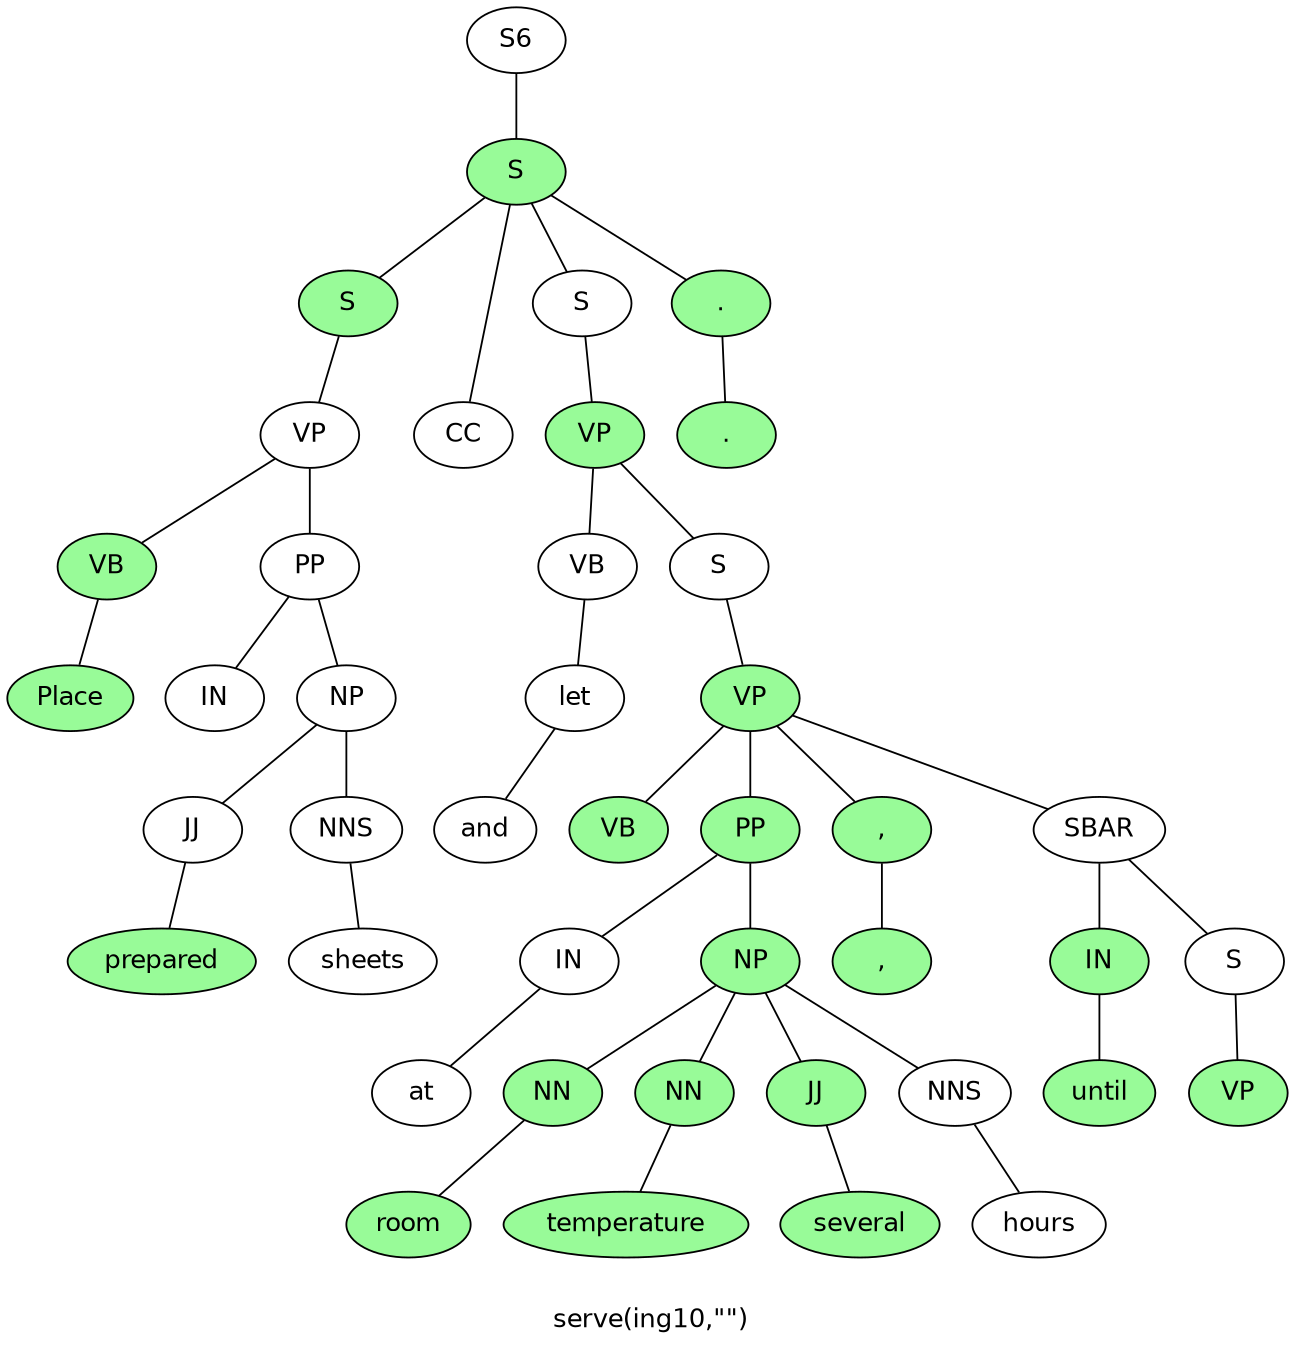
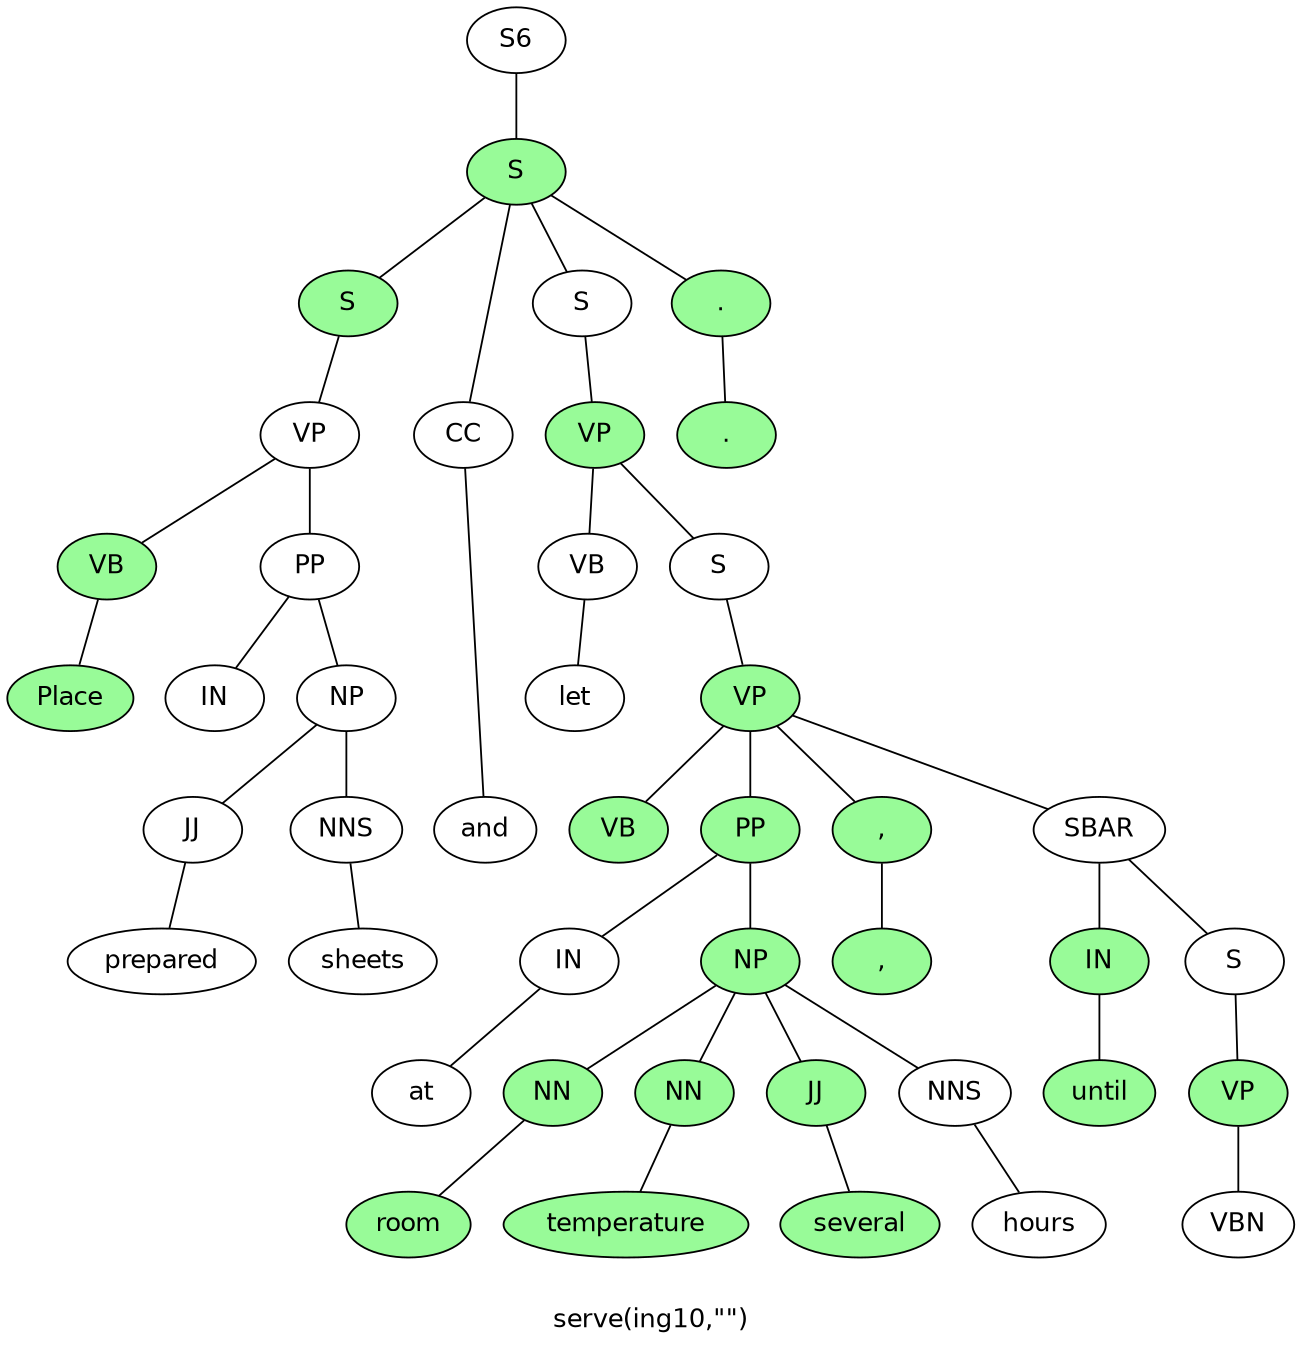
edge "let" -- "and": now "CC" -- "and"
node "prepared": fillcolor palegreen -> white
node "VBN": added
